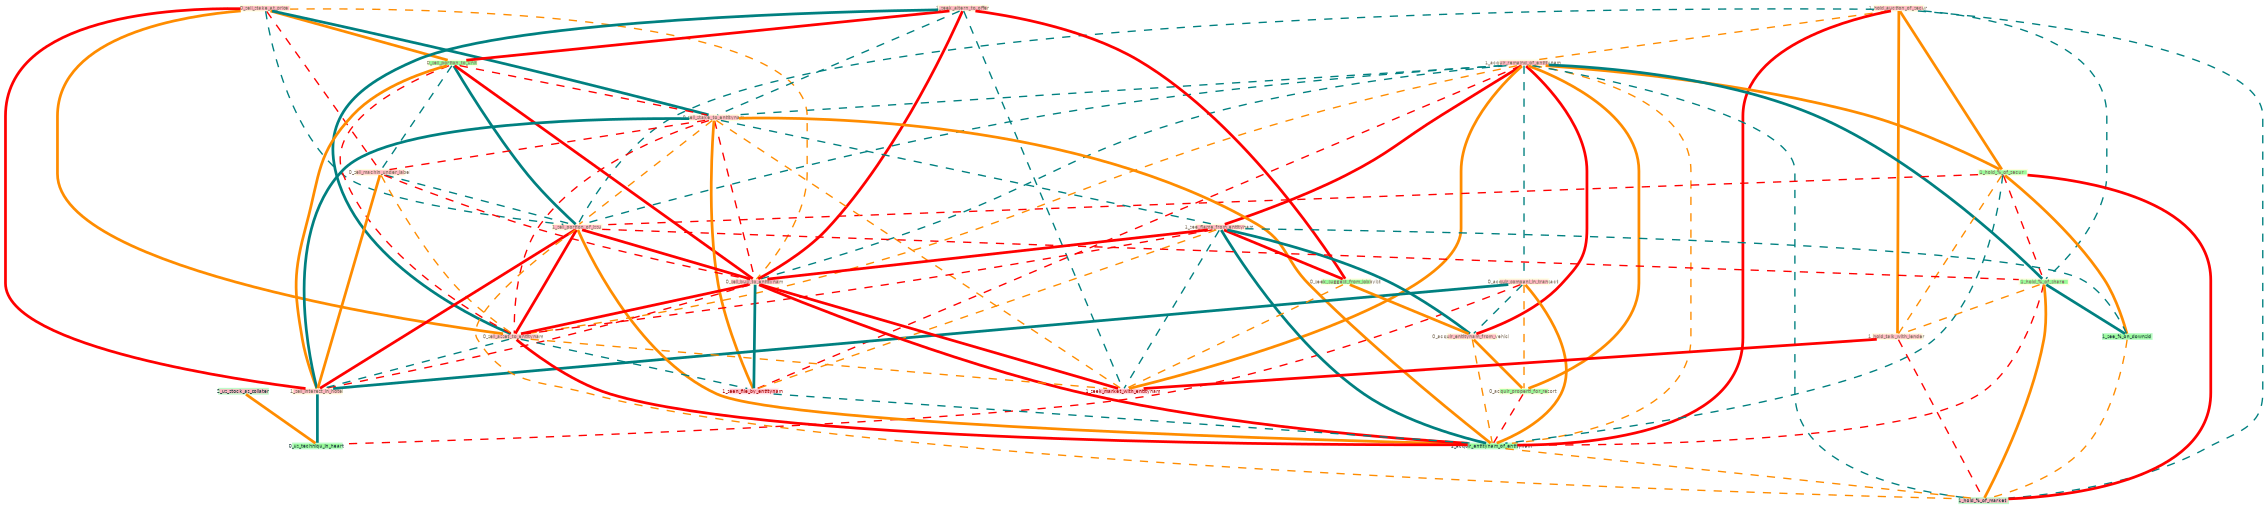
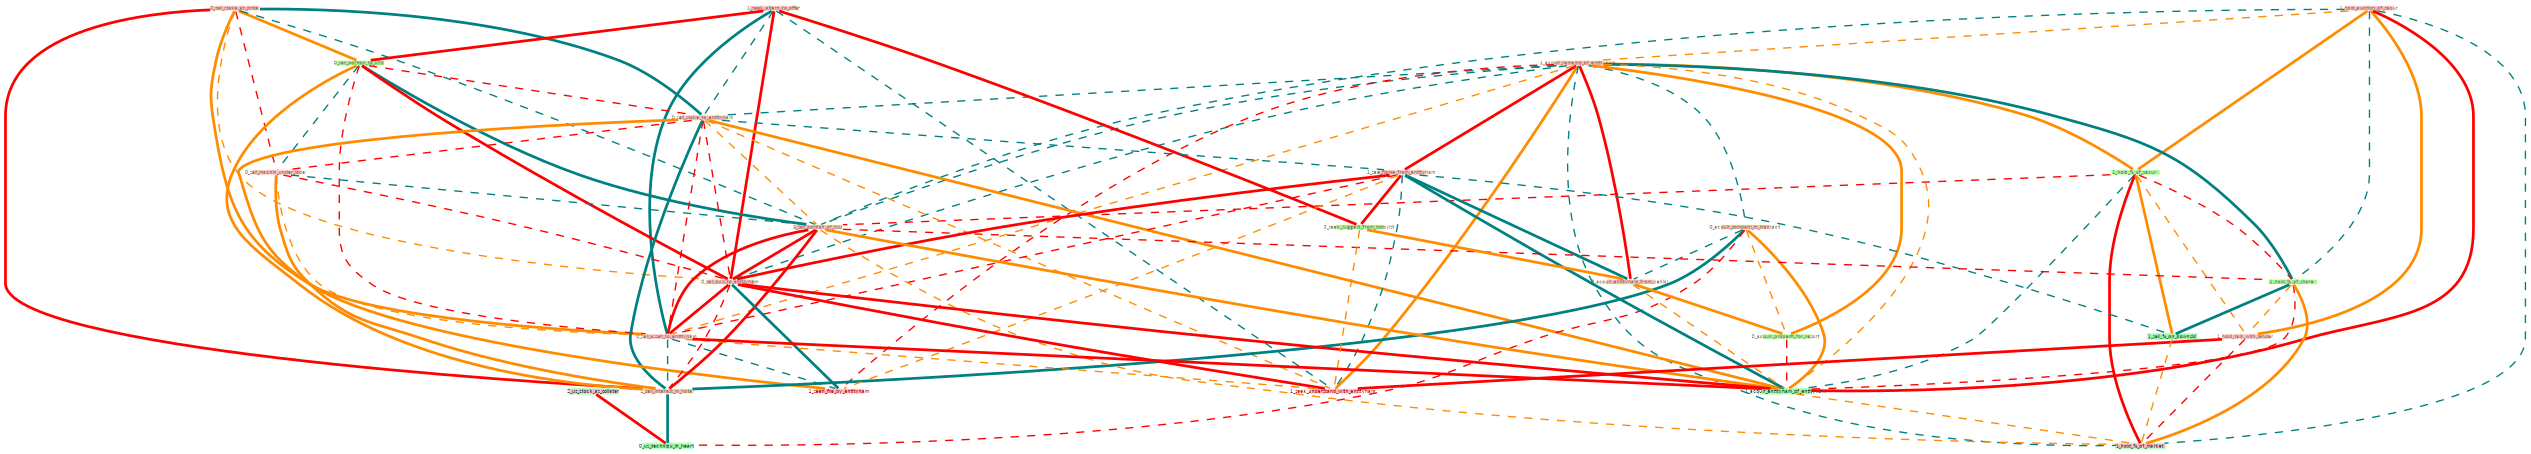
node "1_see_%_on_downsid": label "1_see_%_on_downsid" -> "1_sell_%_on_downsid"
node "1_seek_market_with_entitynam": label "1_seek_market_with_entitynam" -> "1_seek_understand_with_entitynam"
edge "2_us_stock_as_collater" -- "0_us_techniqu_in_heart": color darkorange -> red
edge "1_seen_file_by_entitynam" -- "1_acquir_entitynam_of_entitynam": removed
